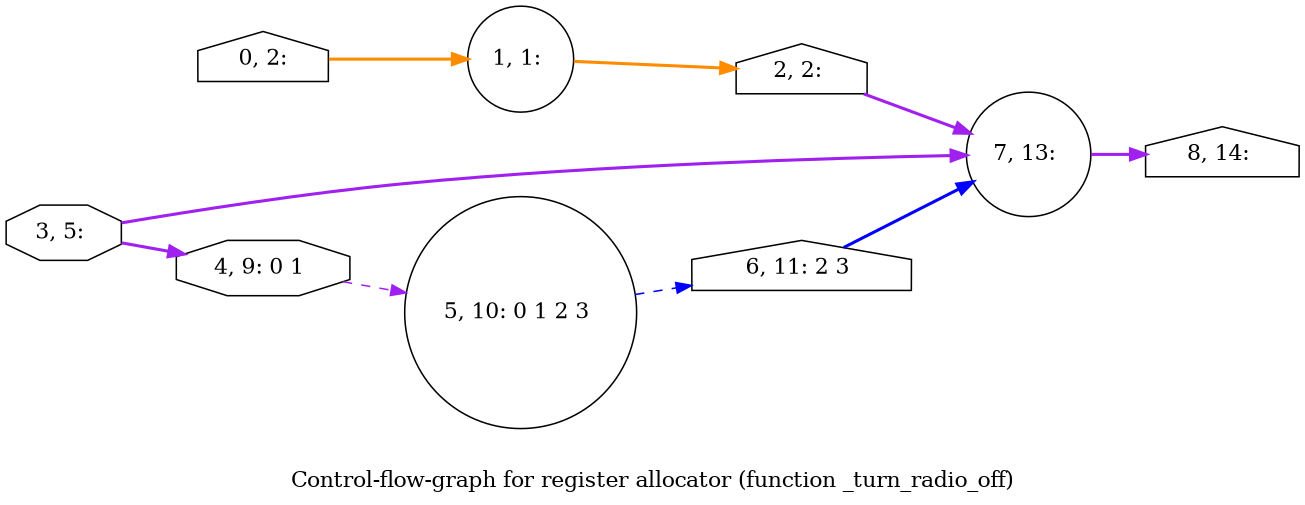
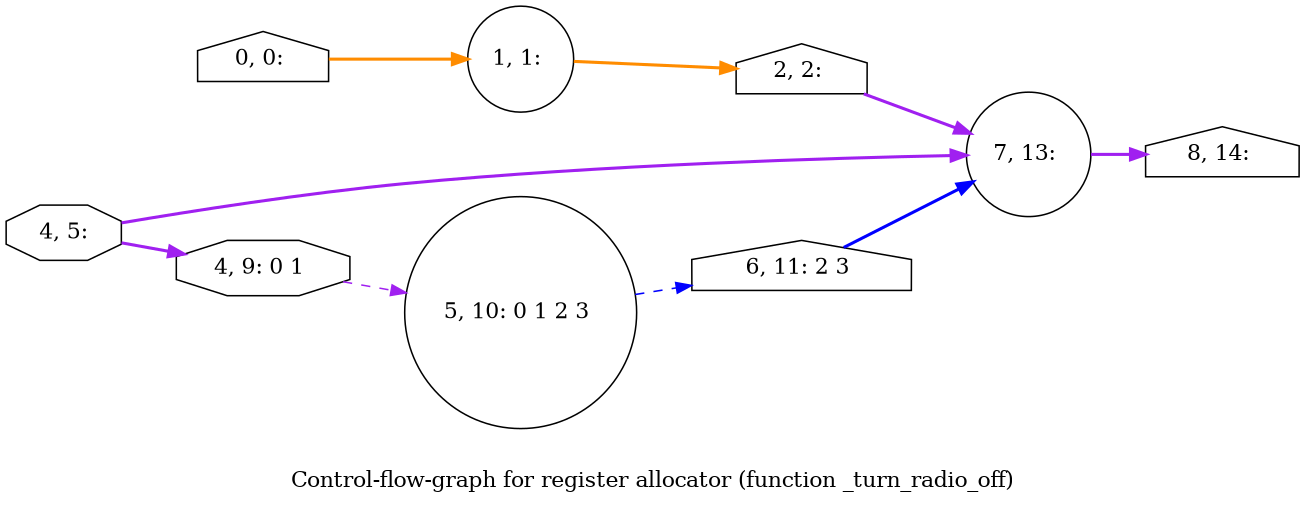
node "0, 2:": label "0, 2:" -> "0, 0:"
node "3, 5:": label "3, 5:" -> "4, 5:"
